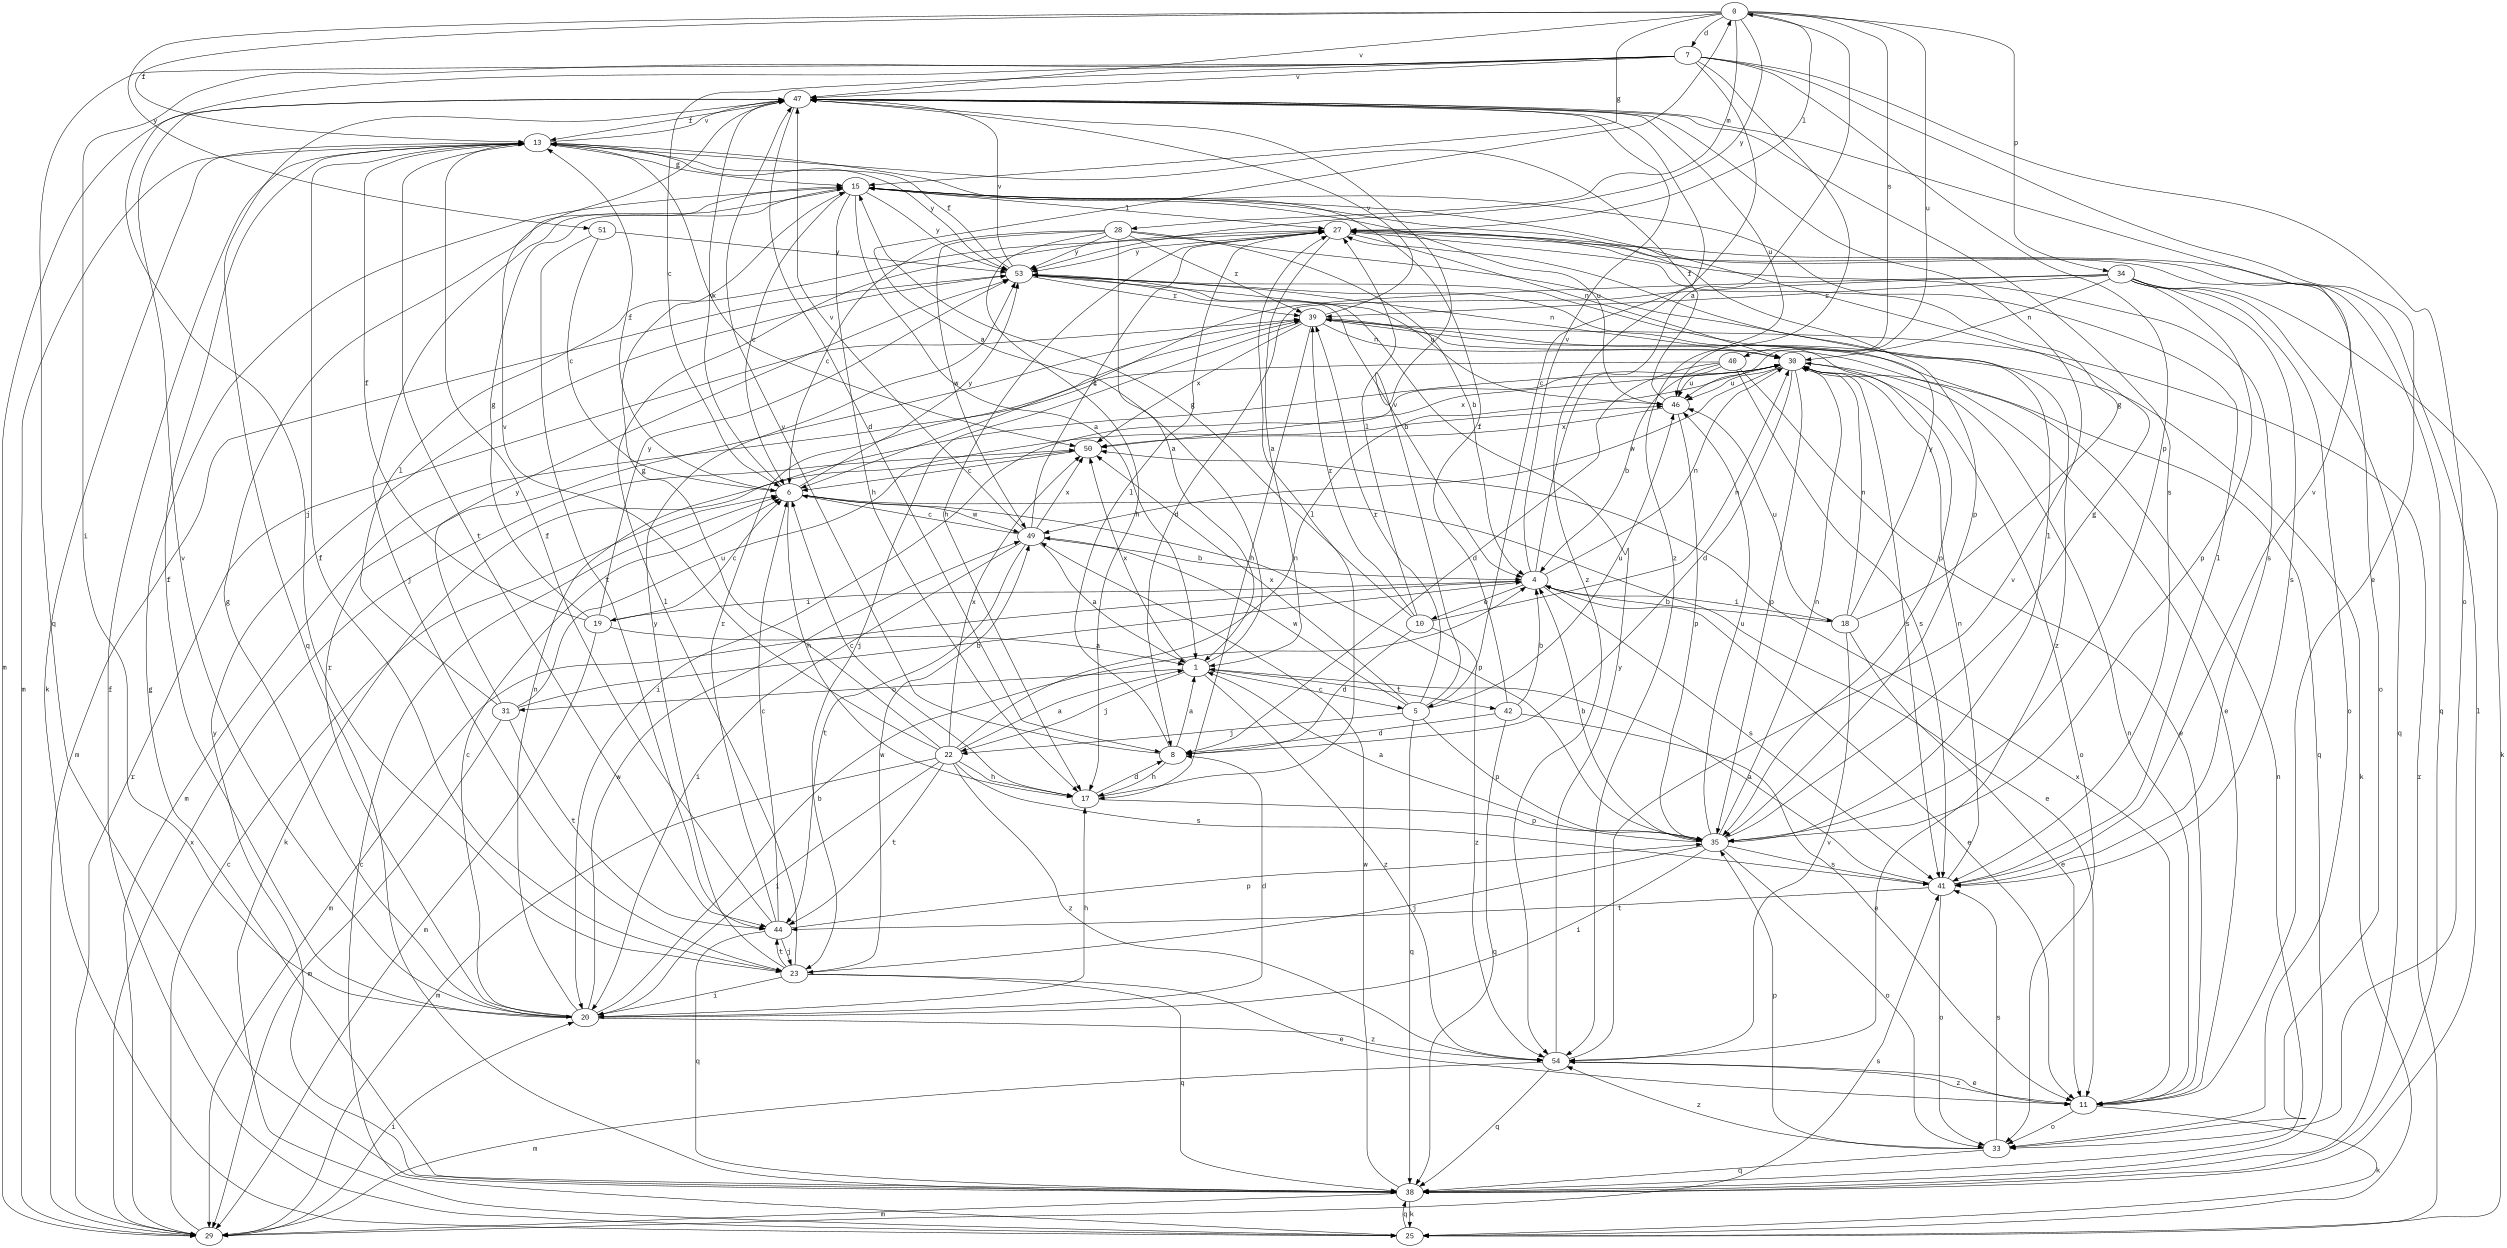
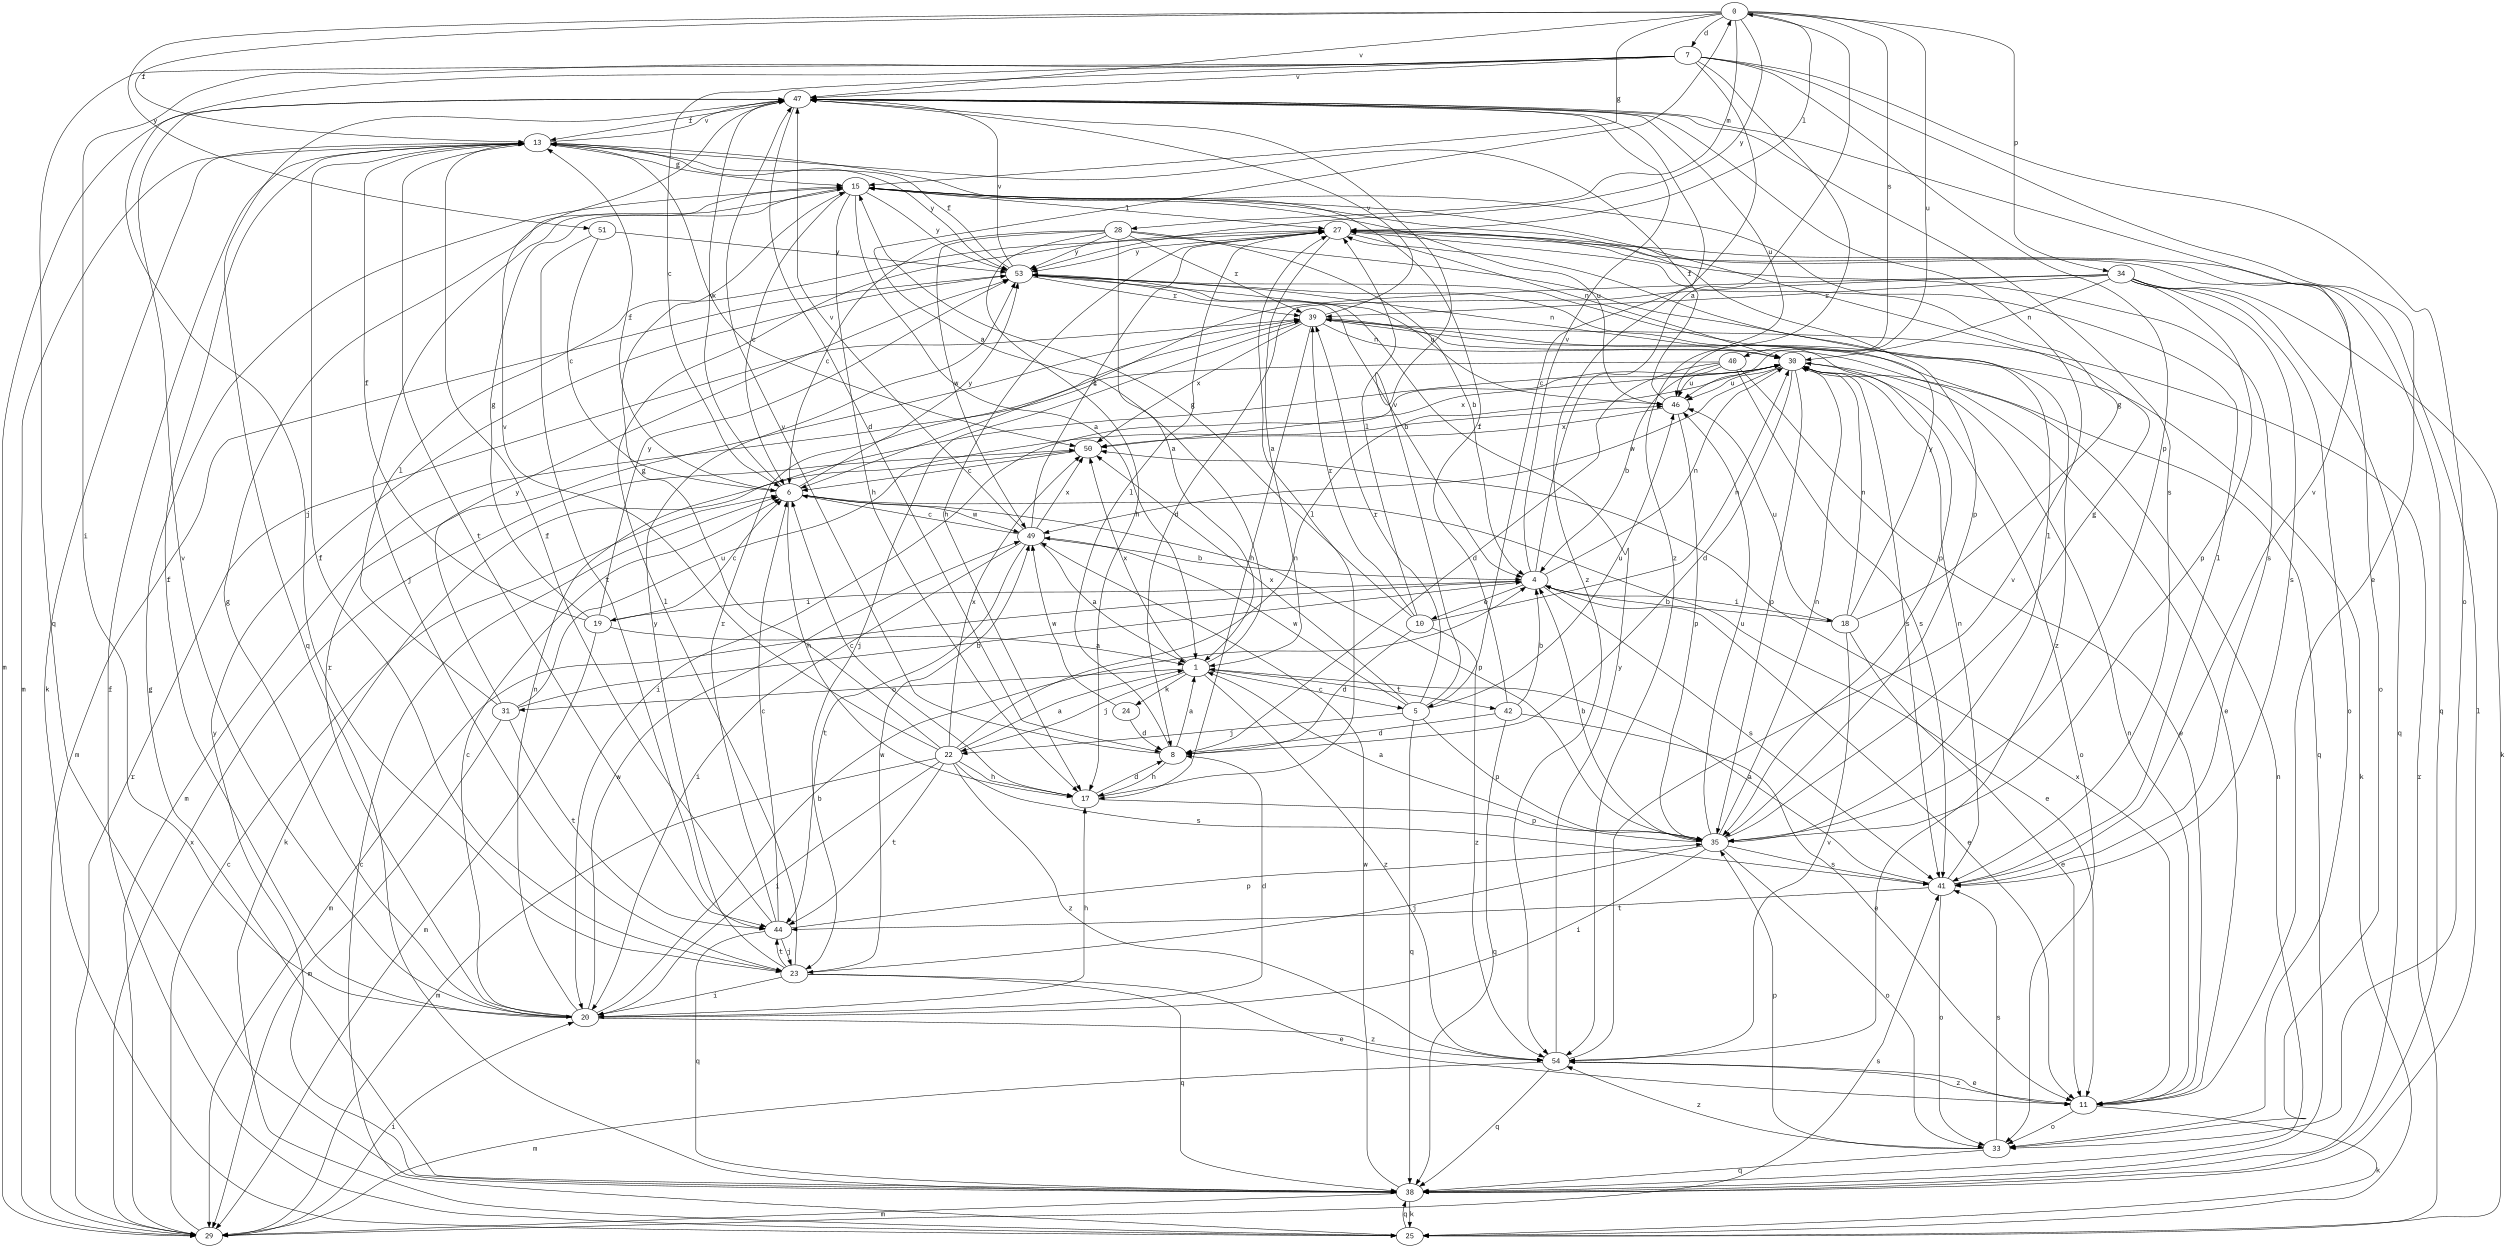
node "24": added
